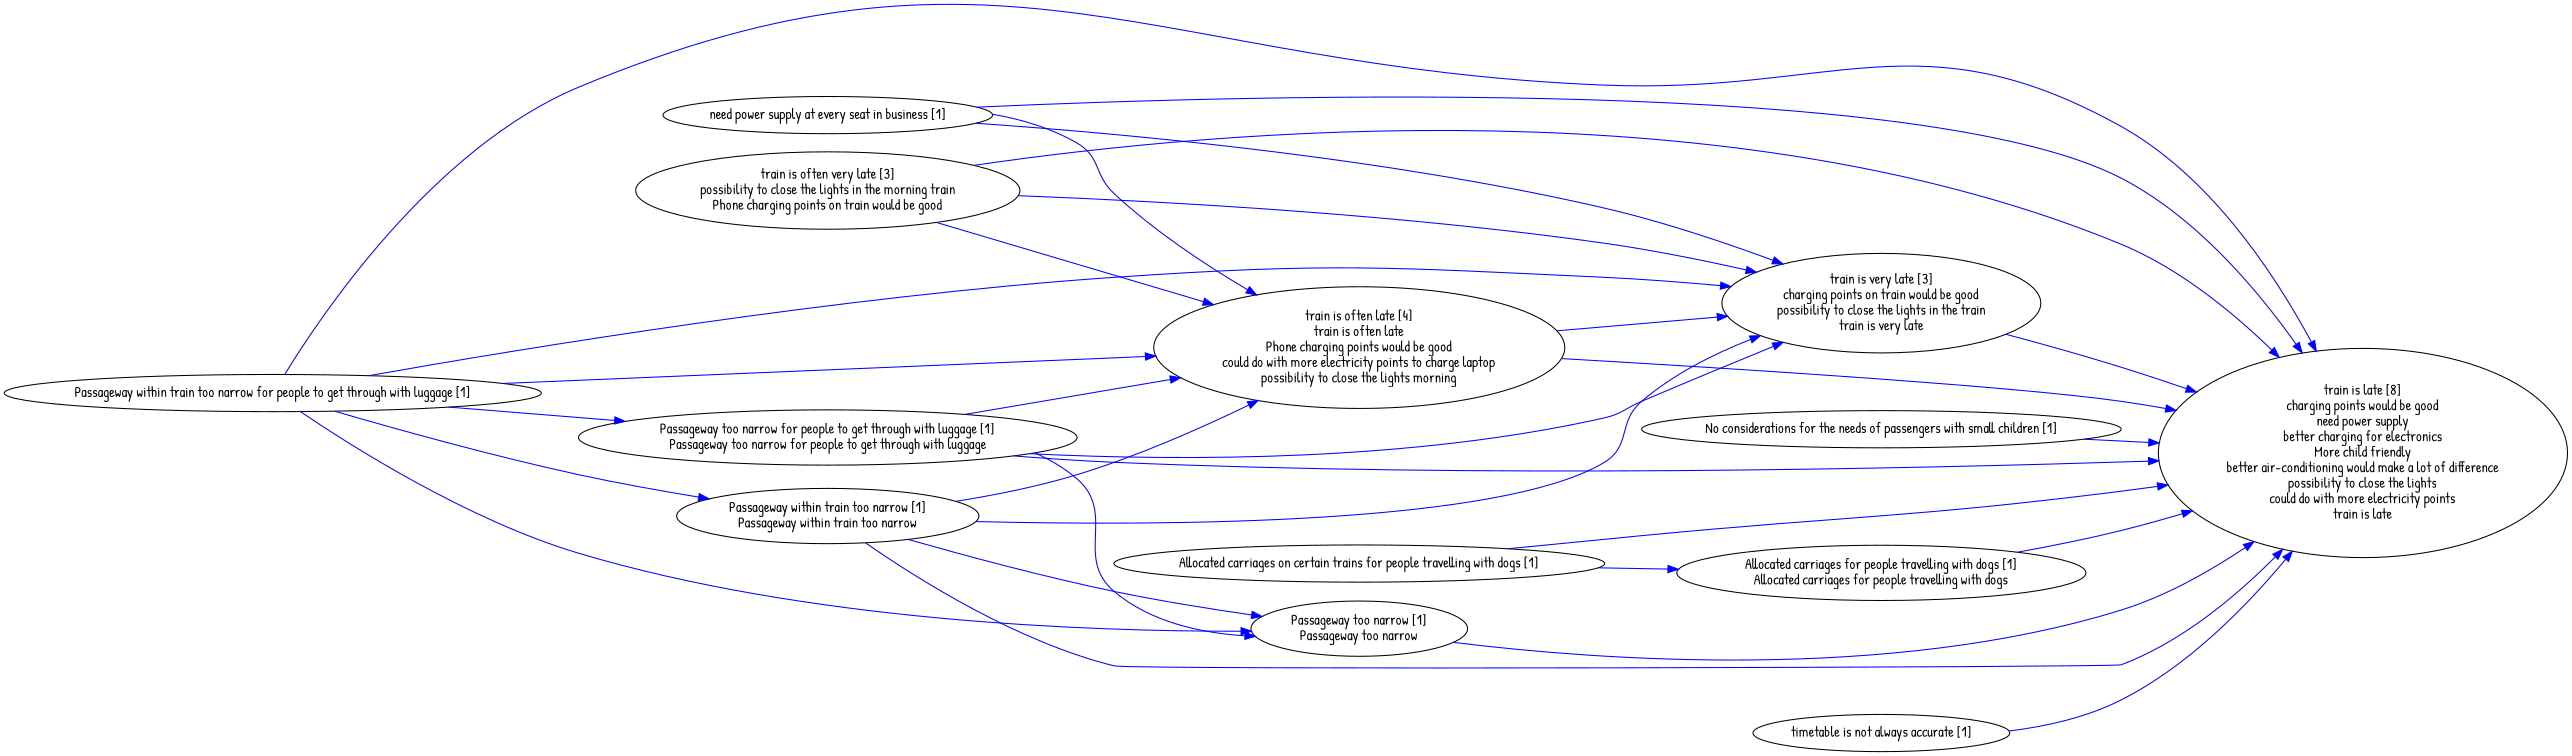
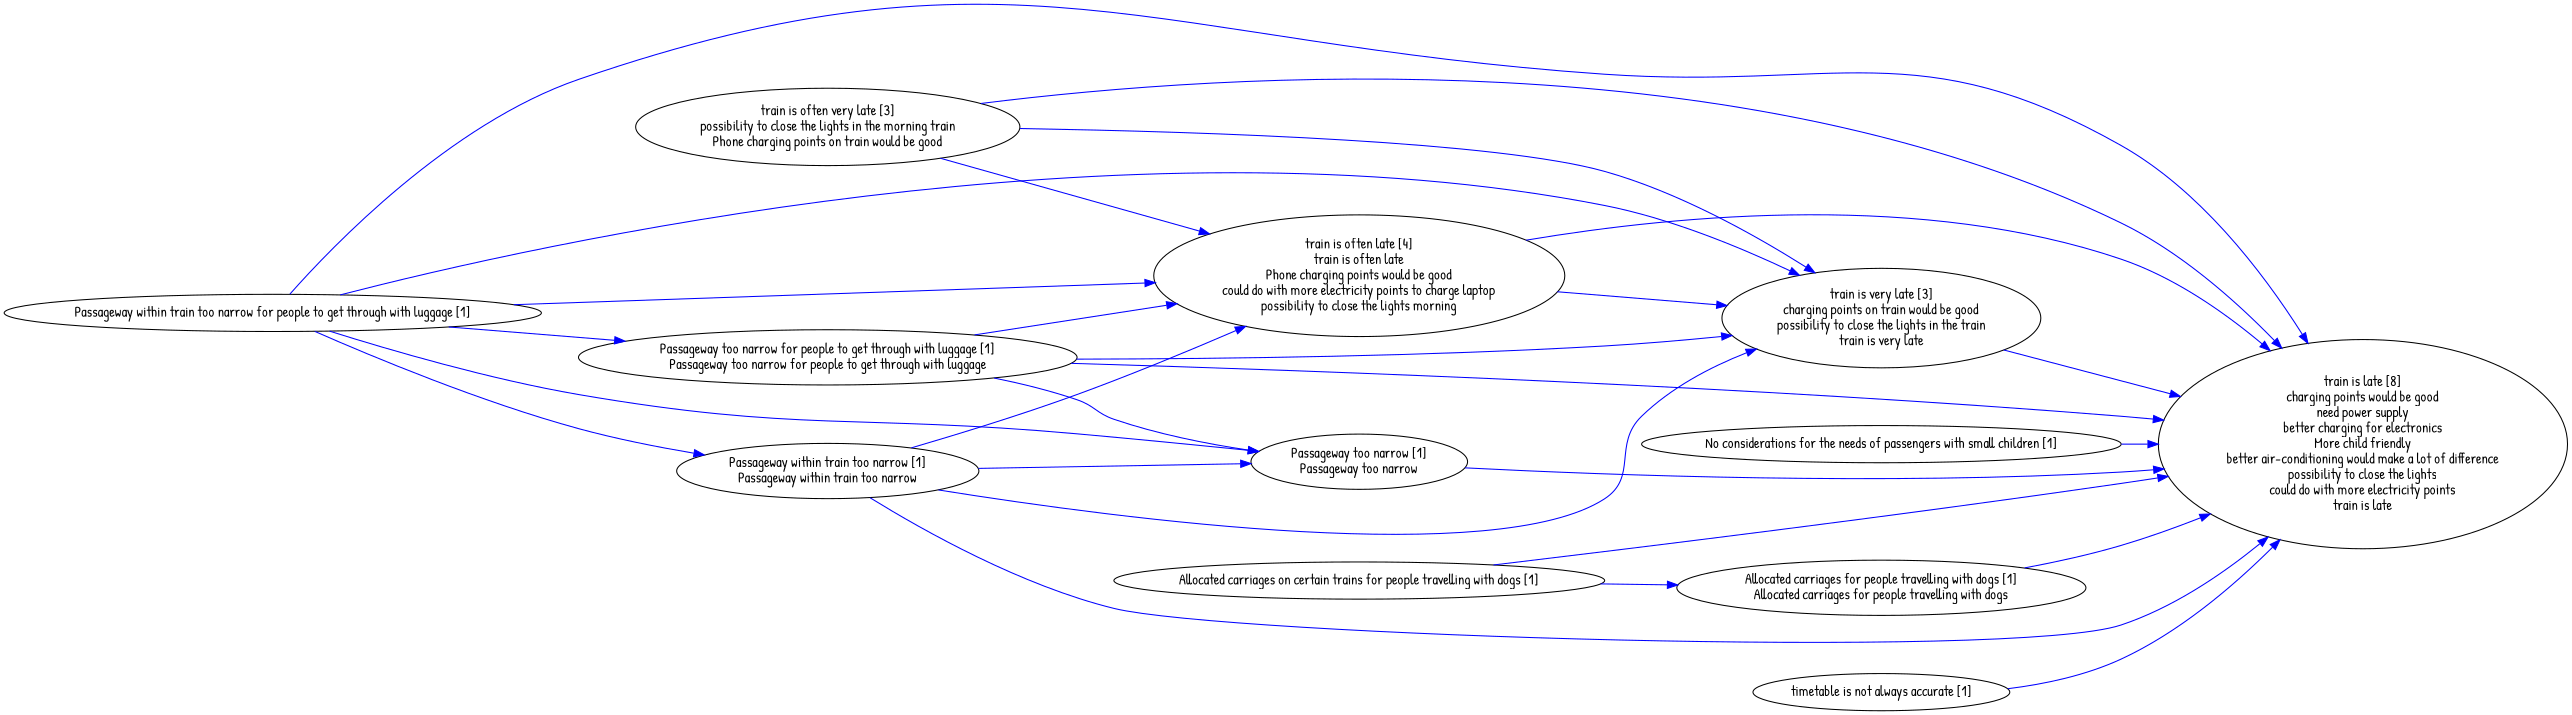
node "need power supply at every seat in business [1]": removed
